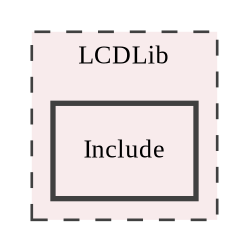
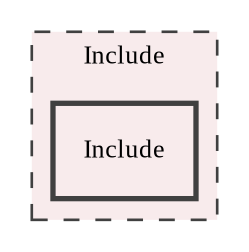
cluster "LCDLib": label "LCDLib" -> "Include"
